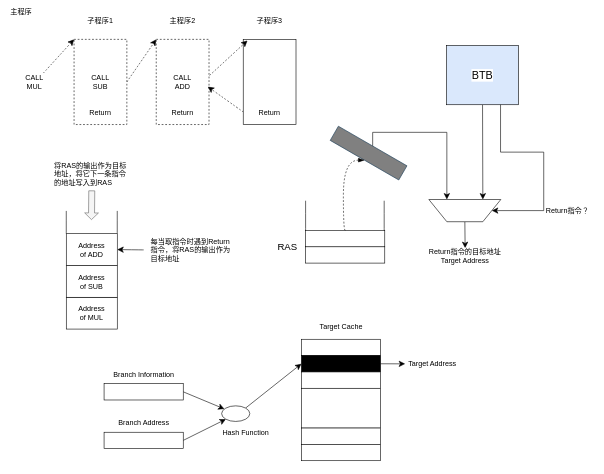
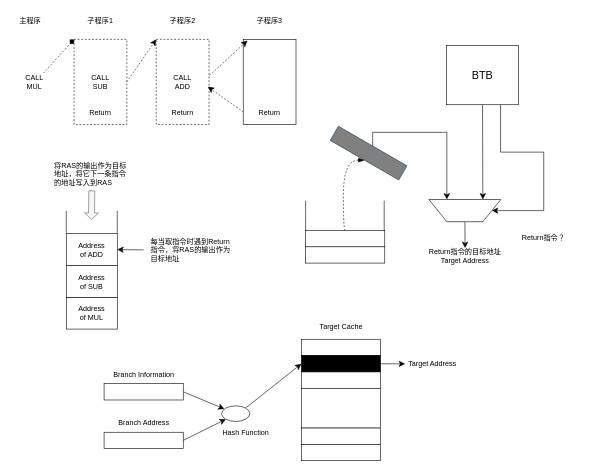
node "主程序": moved (21, 12) -> (30, 21)
node "主程序2": label "主程序2" -> "子程序2"
edge "CALL MUL" -> "CALL SUB Return": arrowhead classic -> diamond
node "BTB": fillcolor #dae8fc -> #ffffff
node "Return指令？": moved (568, 211) -> (544, 238)
node "RAS": removed
